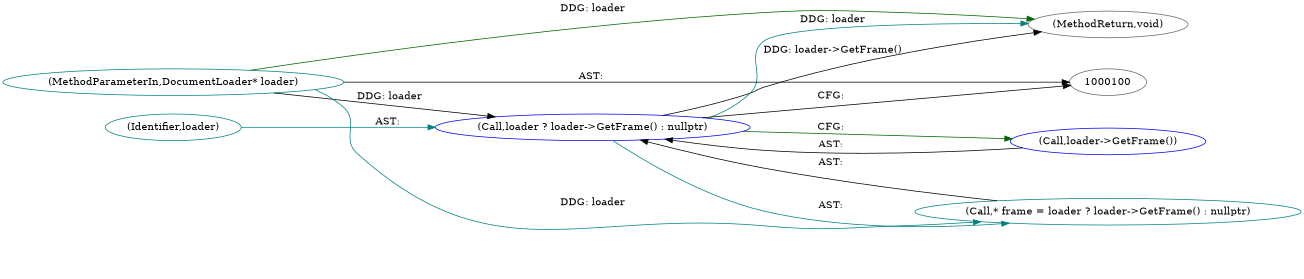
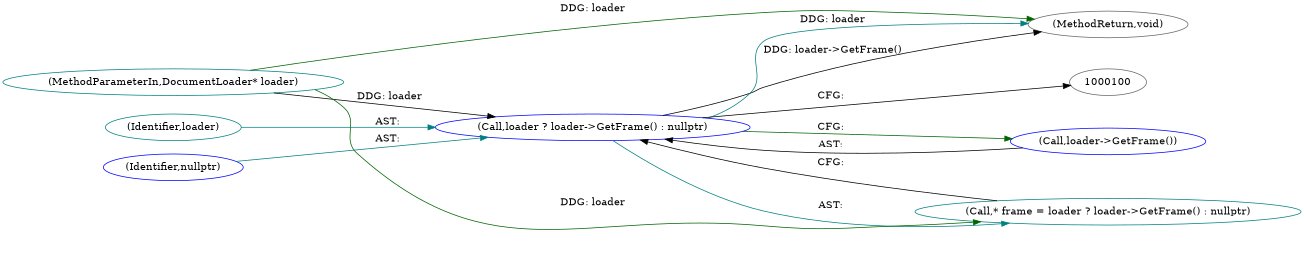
edge "(MethodParameterIn,DocumentLoader* loader)" -> "1000100": removed, label "AST:"
edge "(Call,* frame = loader ? loader->GetFrame() : nullptr)" -> "(Call,loader ? loader->GetFrame() : nullptr)": label "AST: " -> "CFG: "
node "(Identifier,nullptr)": added
edge "(MethodParameterIn,DocumentLoader* loader)" -> "(Call,* frame = loader ? loader->GetFrame() : nullptr)": color teal -> darkgreen
